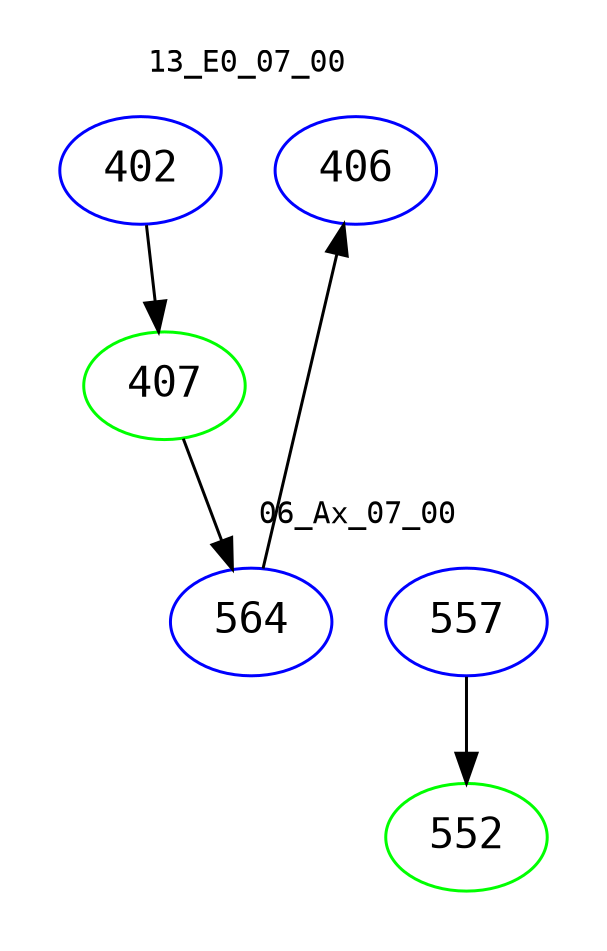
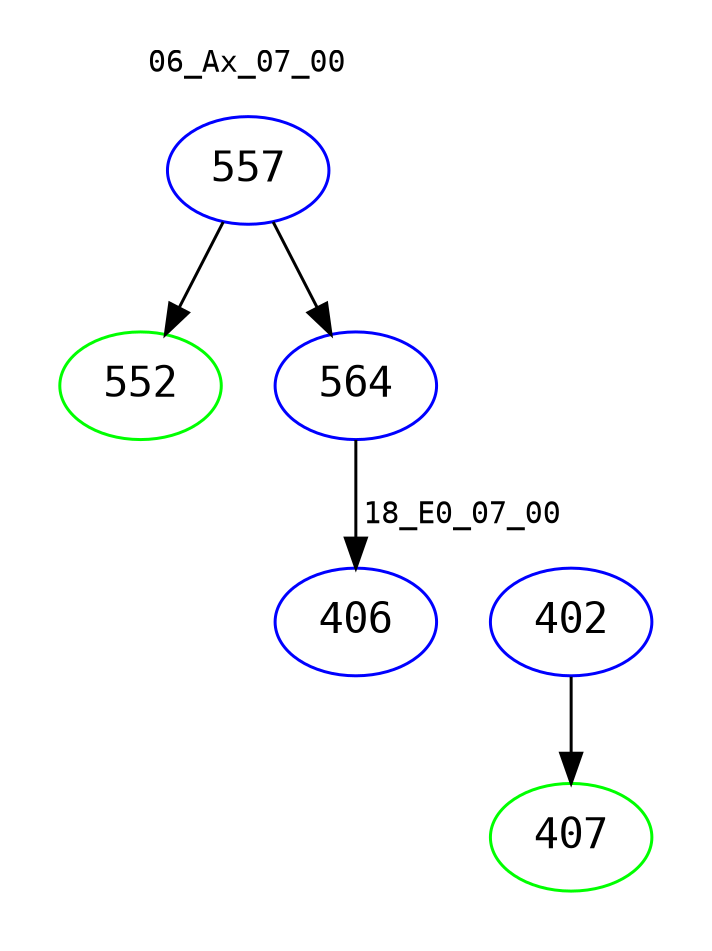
cluster "13_E0_07_00": label "13_E0_07_00" -> "18_E0_07_00"
edge "407" -> "564": now "557" -> "564"
